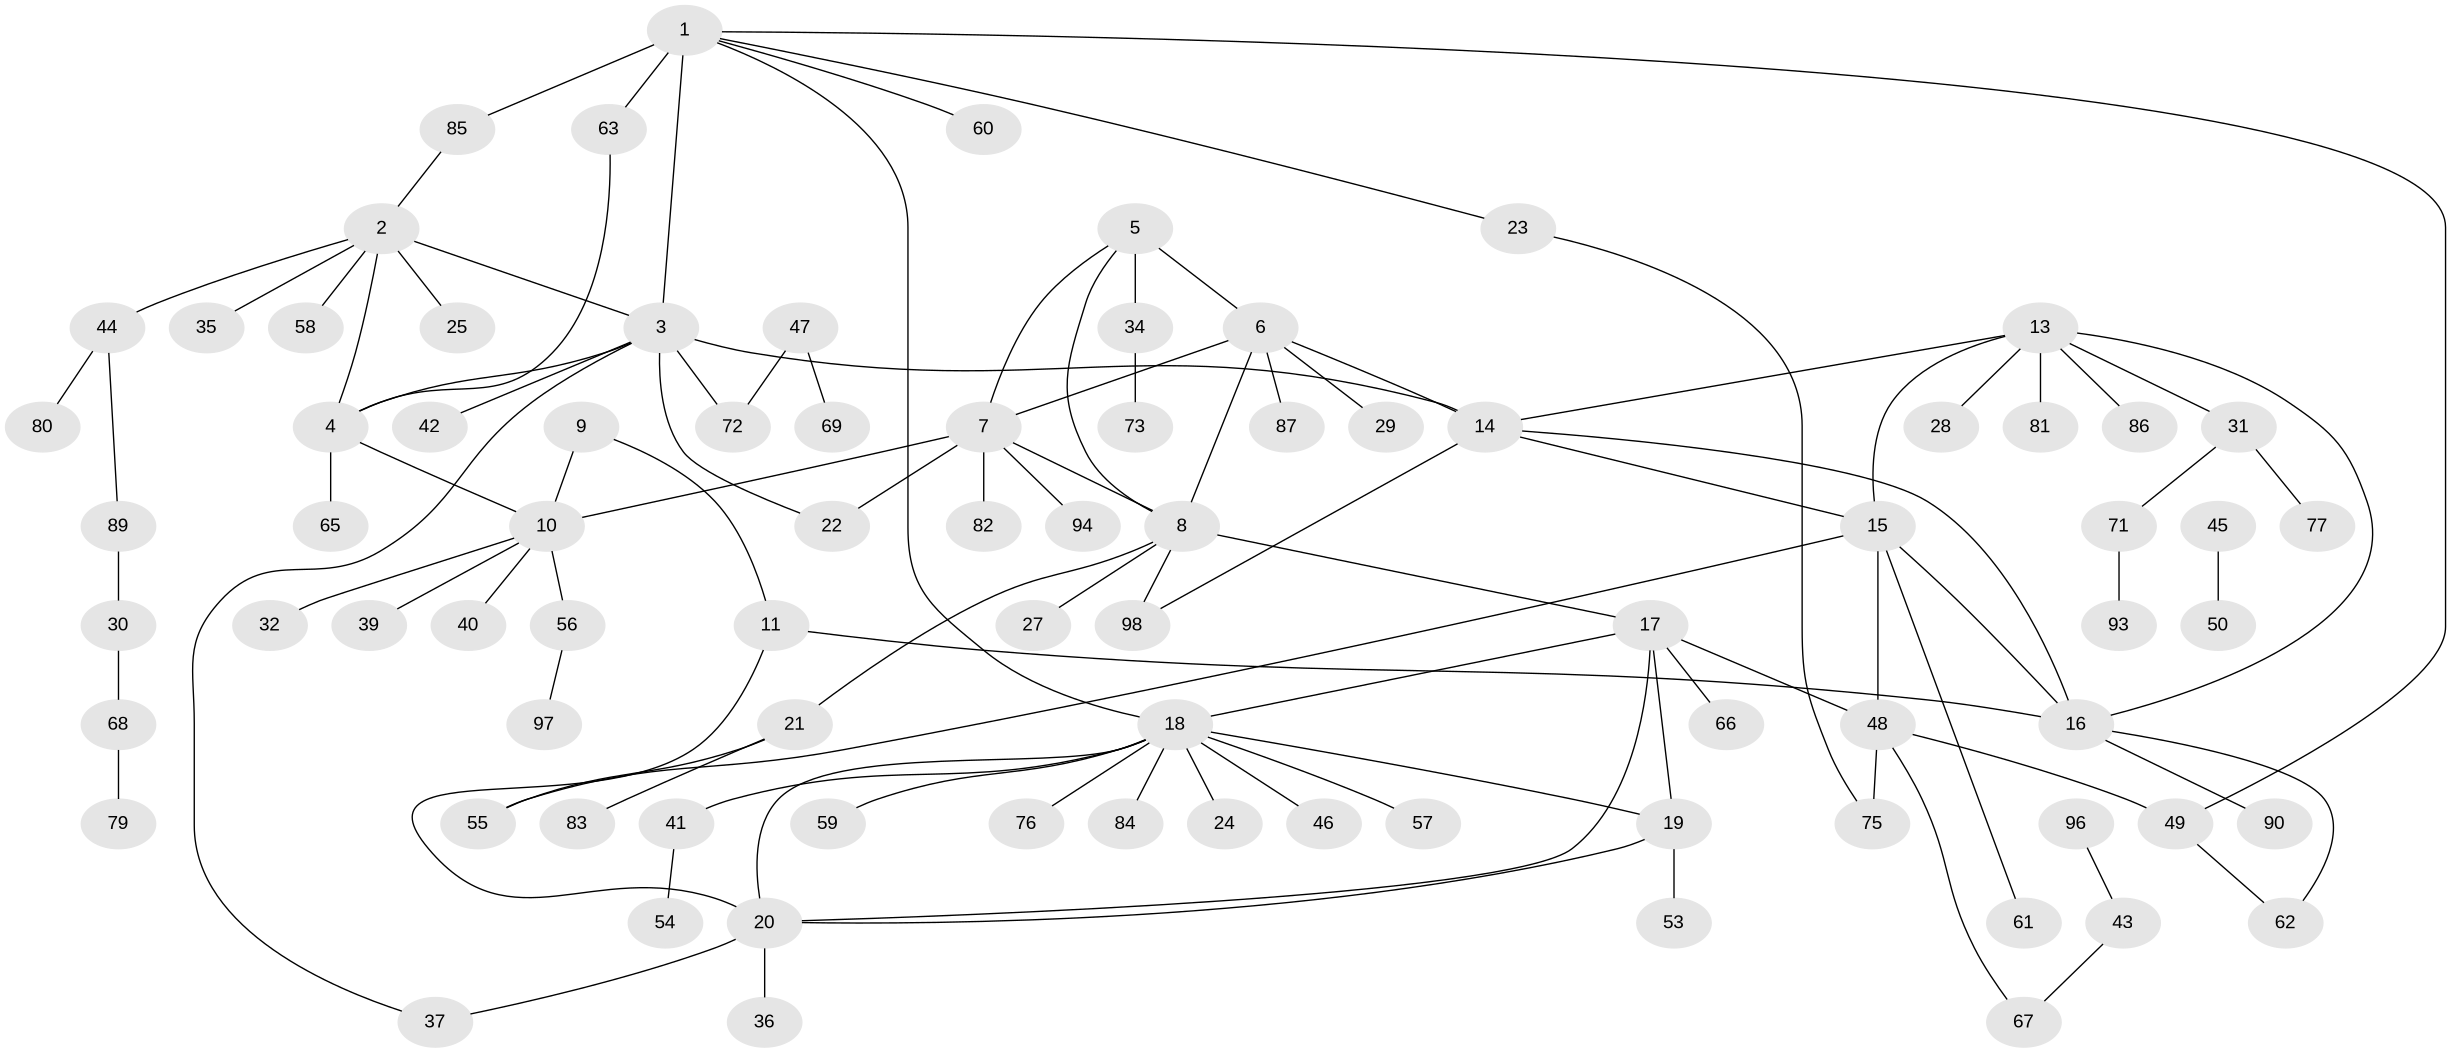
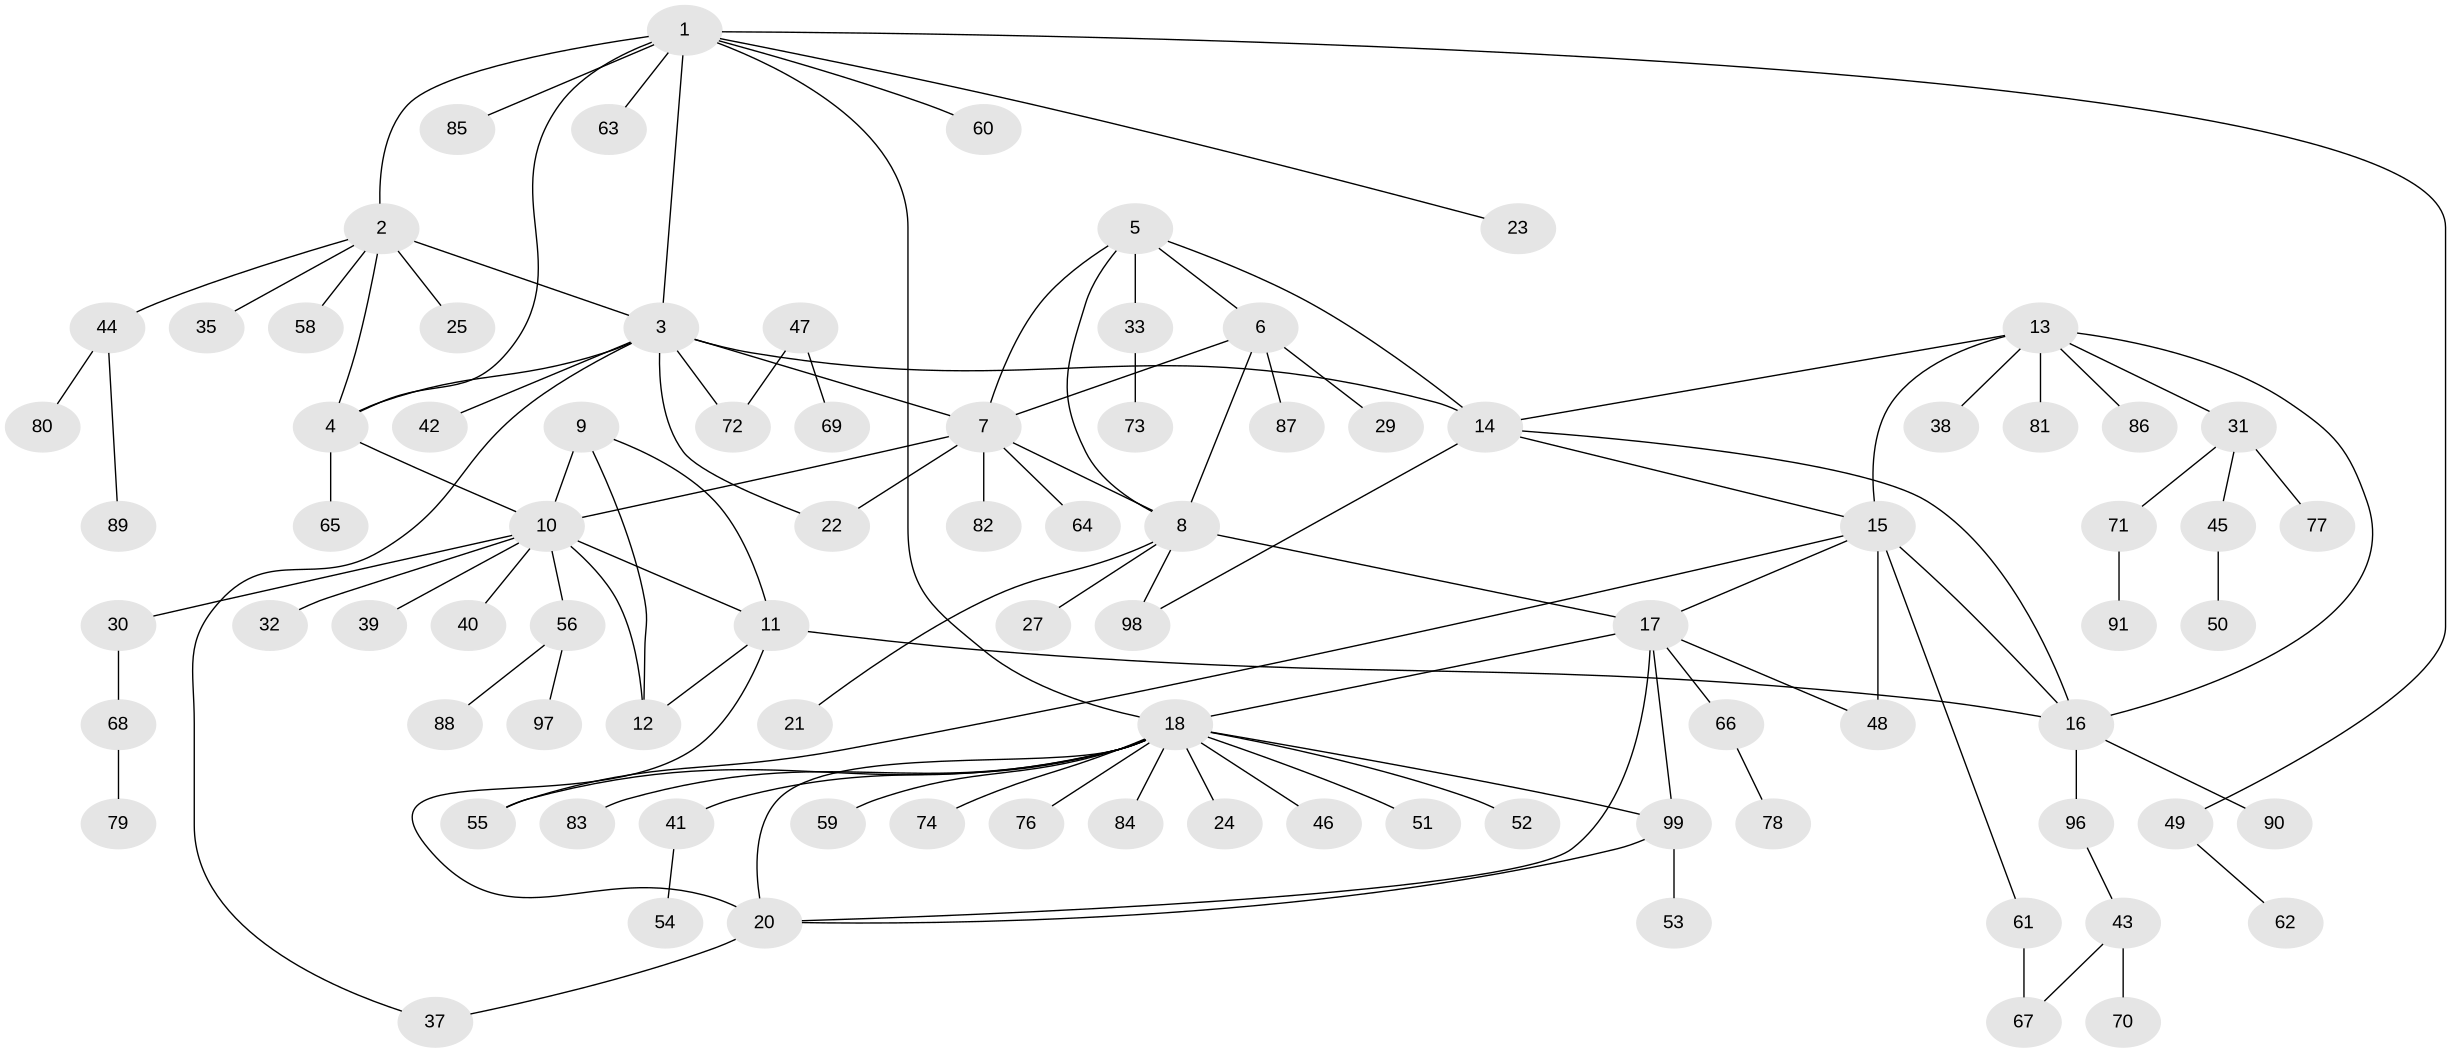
edge "85" -- "2": now "1" -- "2"
node "34": label "34" -> "33"
edge "63" -- "4": now "1" -- "4"
edge "6" -- "14": now "5" -- "14"
edge "3" -- "7": added
node "28": label "28" -> "38"
edge "31" -- "45": added
node "94": label "94" -> "64"
edge "89" -- "30": now "10" -- "30"
edge "10" -- "11": added
edge "15" -- "17": added
node "93": label "93" -> "91"
node "88": added
node "12": added
edge "16" -- "62": now "16" -- "96"
edge "48" -- "49": removed
edge "21" -- "55": now "18" -- "55"
edge "21" -- "83": now "18" -- "83"
node "74": added
node "57": label "57" -> "51"
node "52": added
node "19": label "19" -> "99"
node "78": added
node "75": removed
edge "48" -- "67": now "61" -- "67"
node "36": removed
node "70": added
